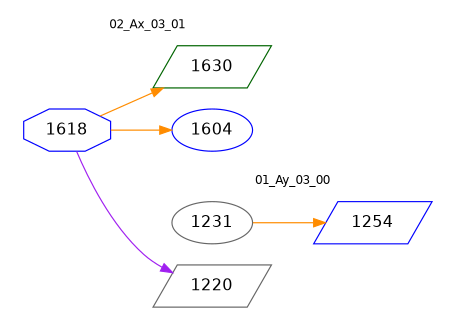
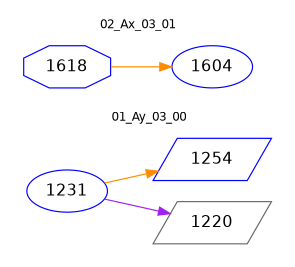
node "1630": removed
edge "1618" -> "1220": now "1231" -> "1220"
node "1231": color gray40 -> blue
